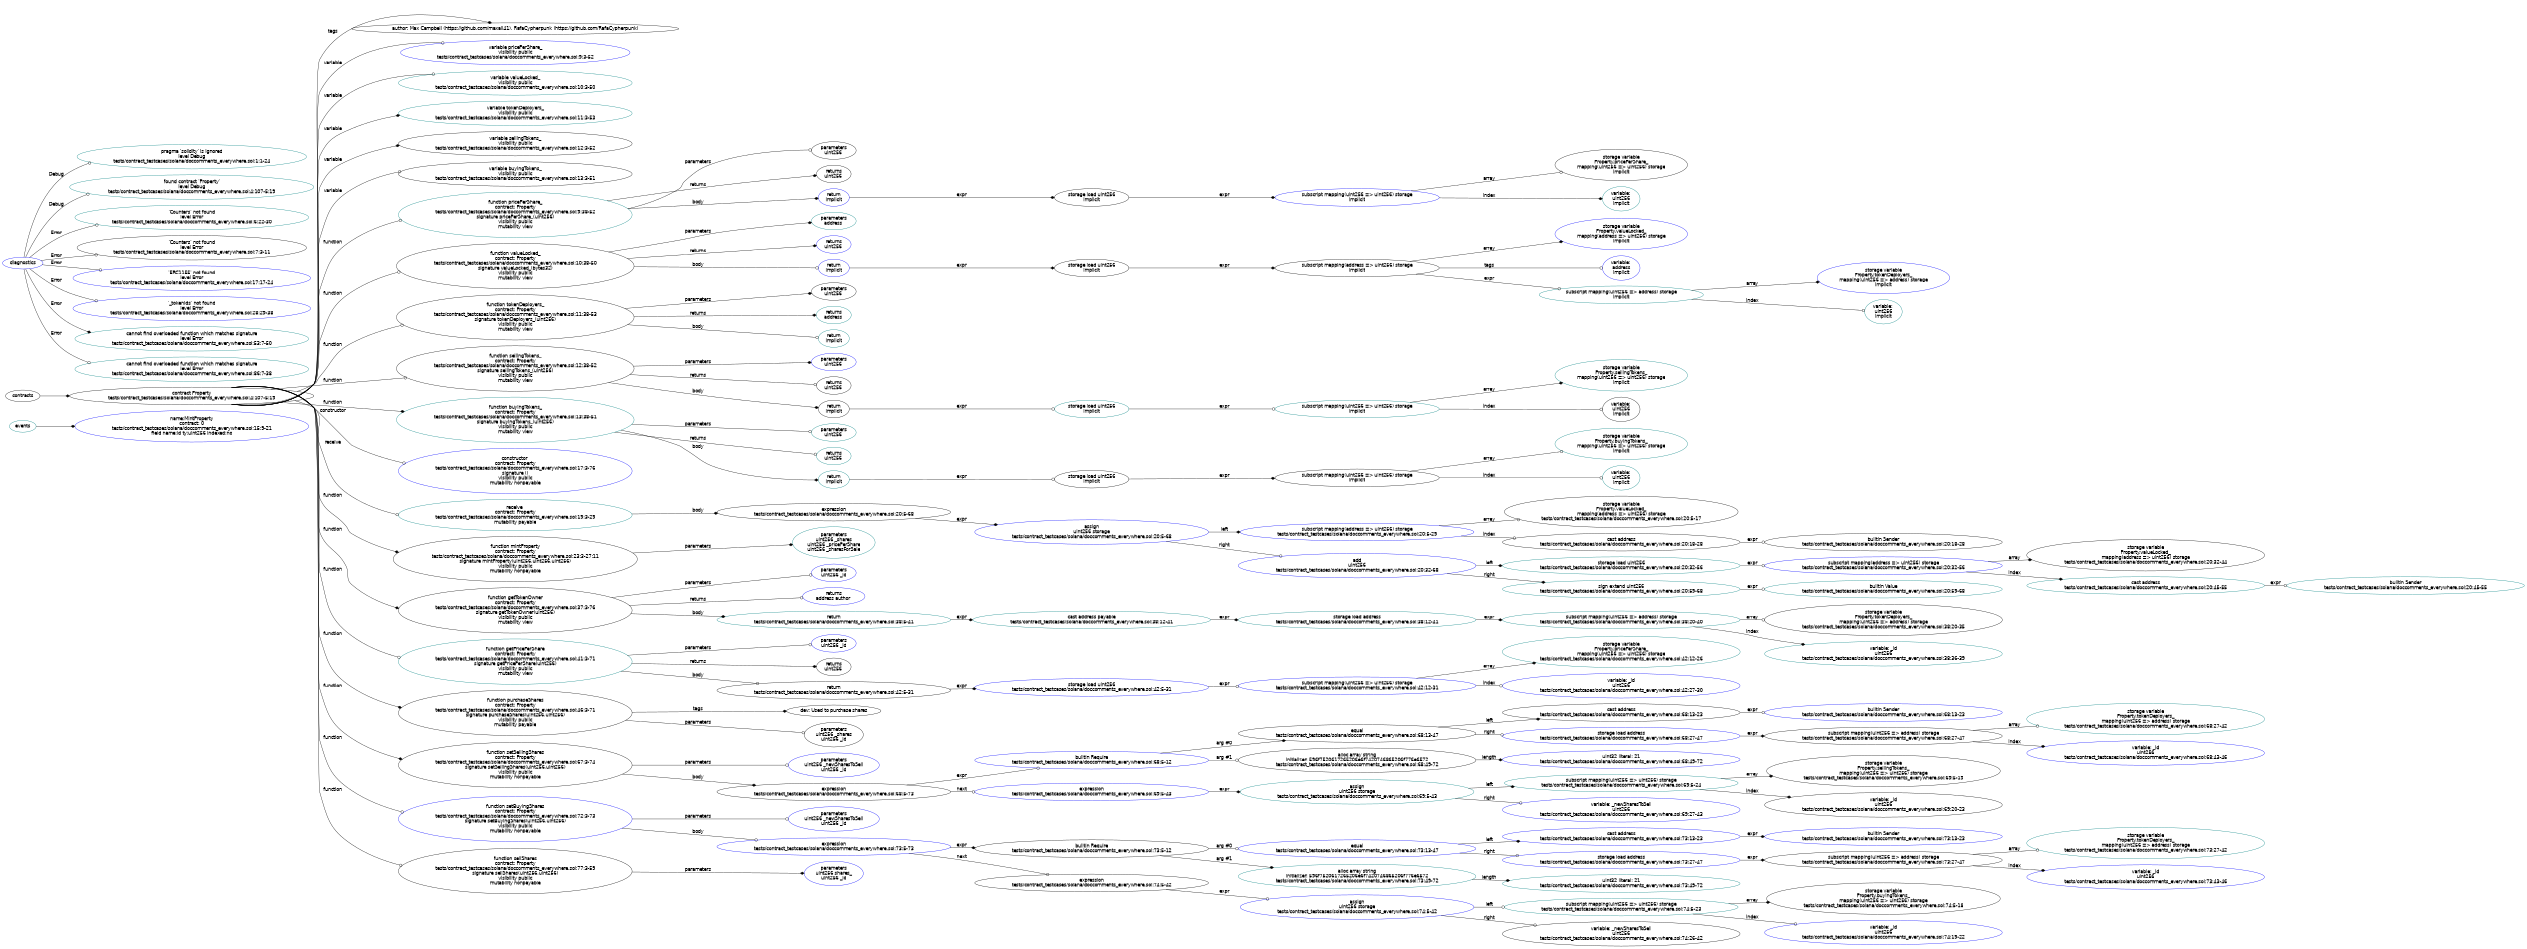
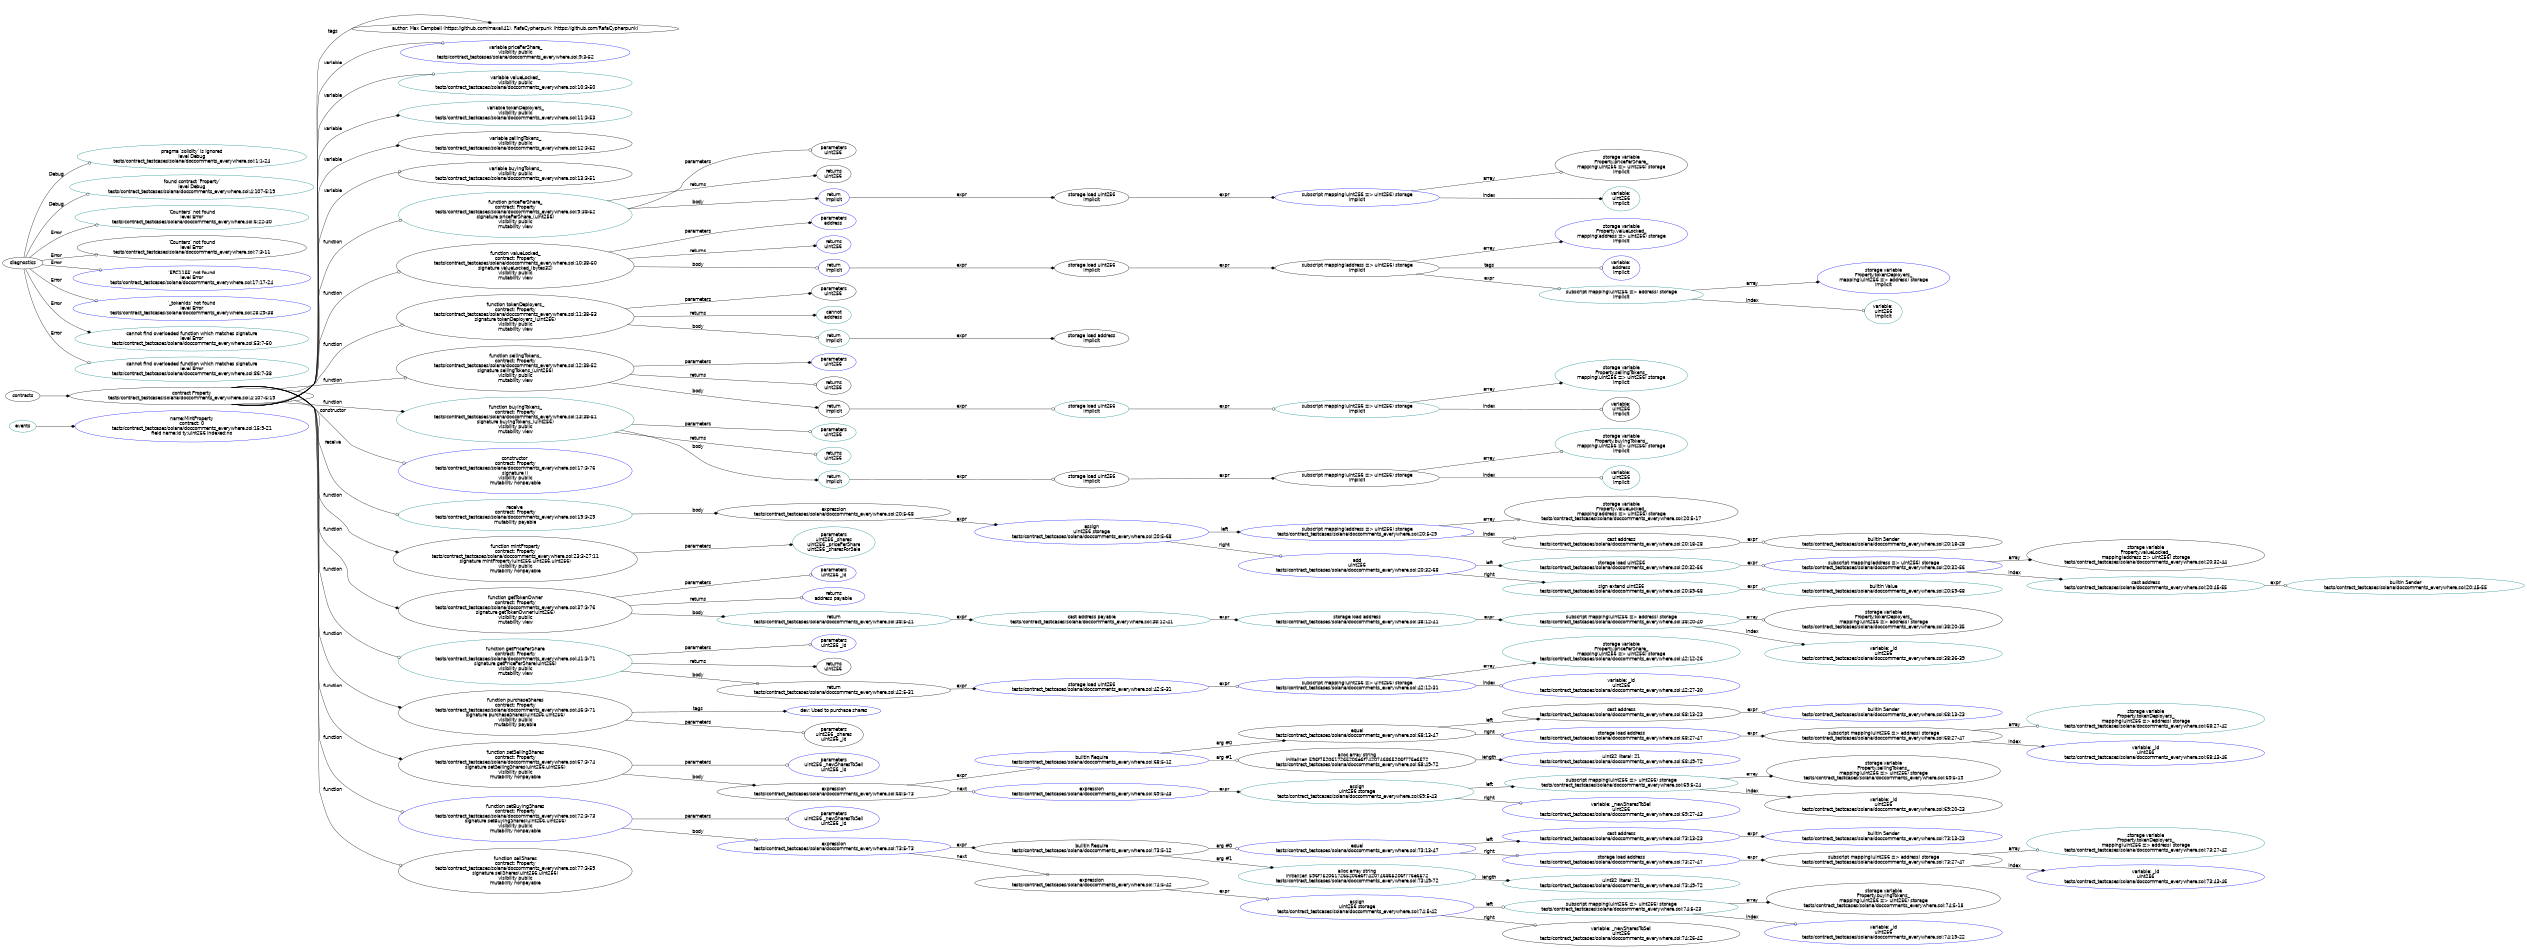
node "parameters address": color teal -> blue
node "diagnostics": color blue -> black
node "returns address": label "returns address" -> "cannot address"
node "storage load address implicit": added
node "returns address author": label "returns address author" -> "returns address payable"
node "dev: Used to purchase shares": color black -> blue
node "parameters uint256 shares_ uint256 _id": removed
